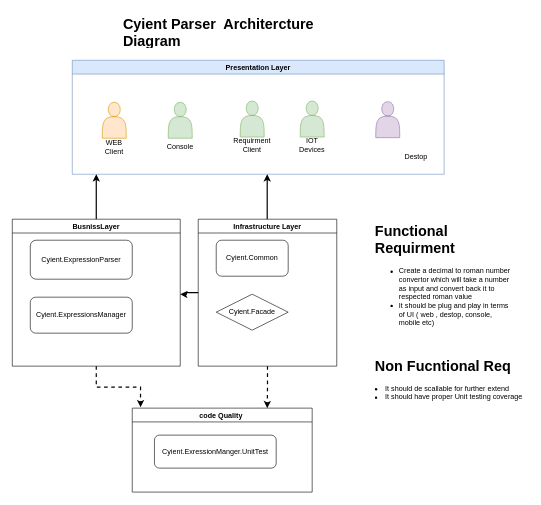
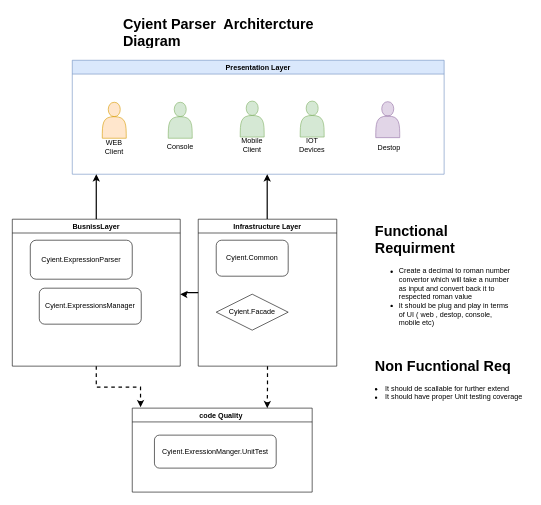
node "Requirment Client": label "Requirment Client" -> "Mobile Client"
node "Destop": moved (417, 157) -> (390, 148)
node "Cyient.ExpressionsManager": moved (81, 315) -> (90, 306)
